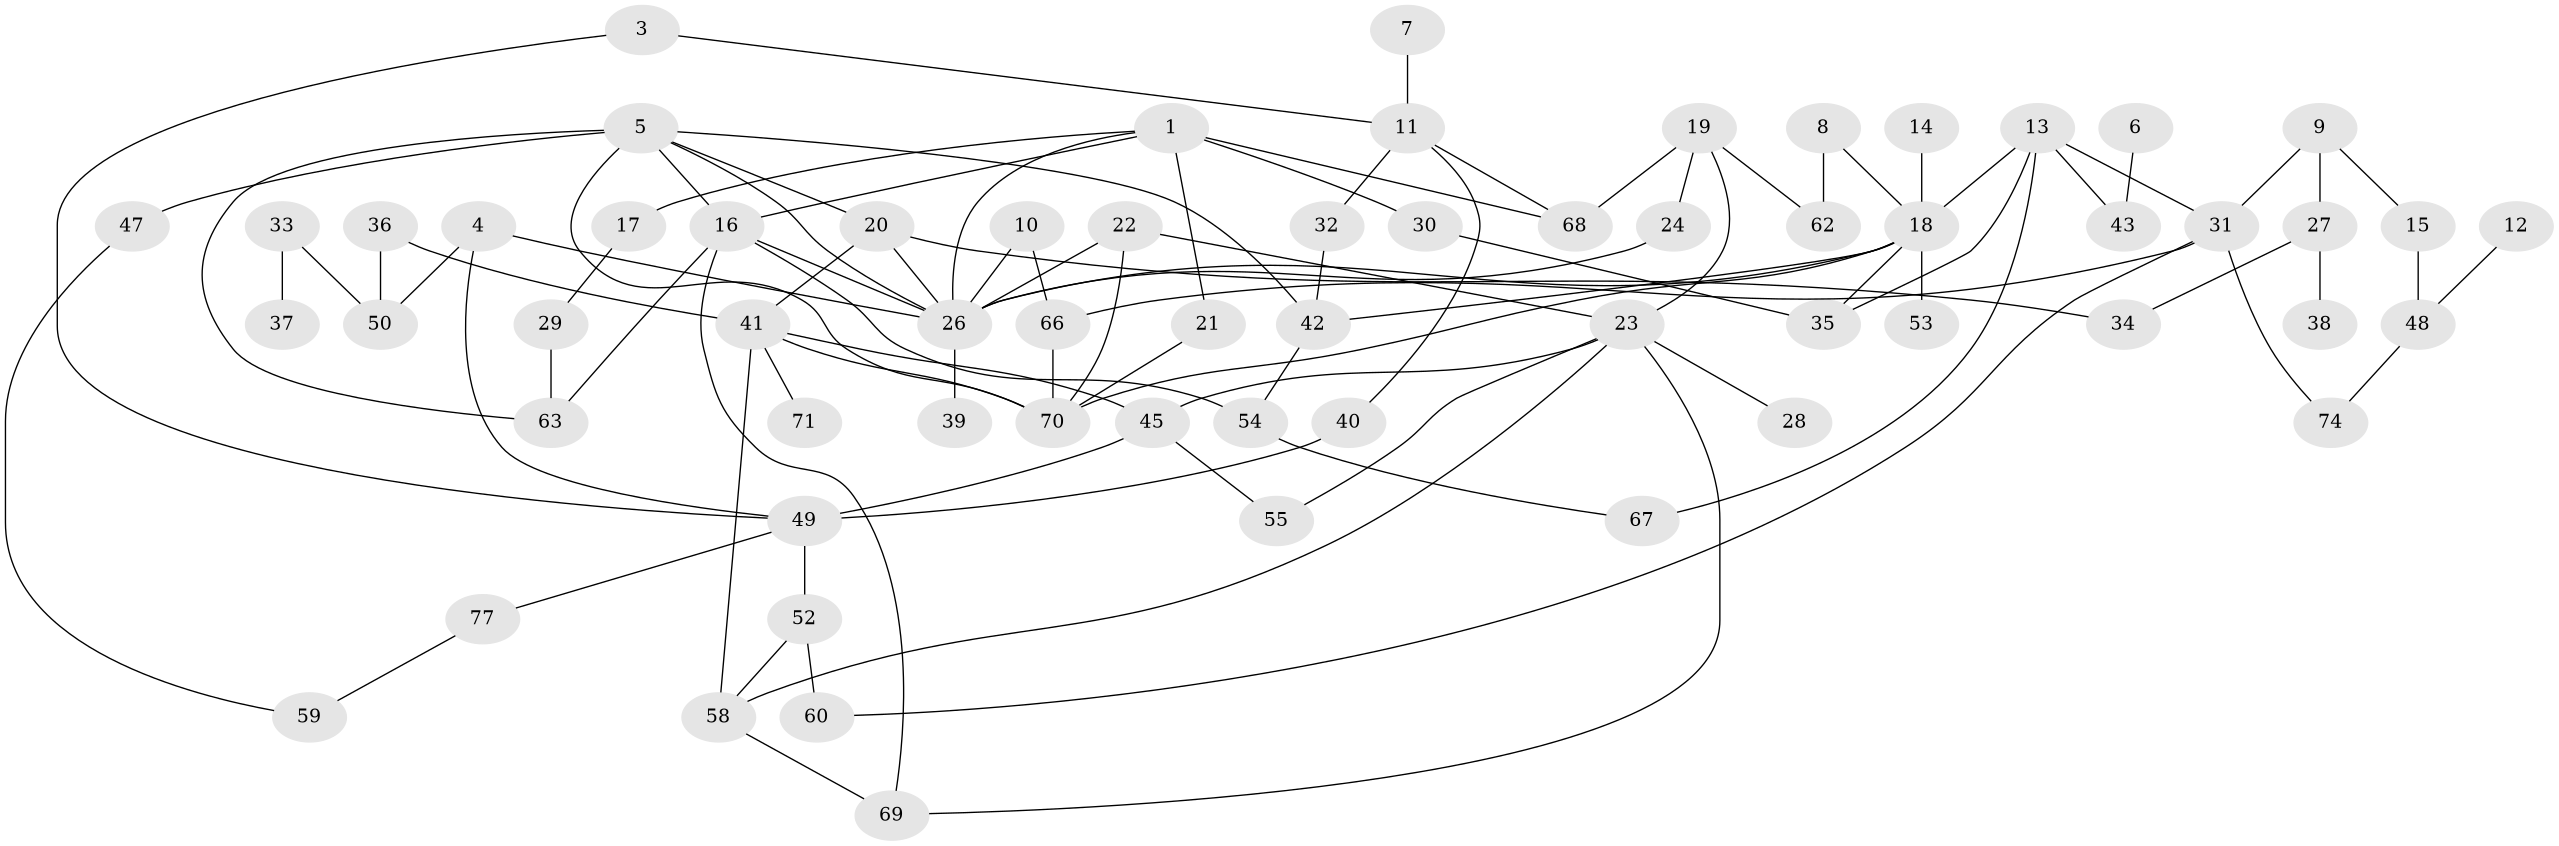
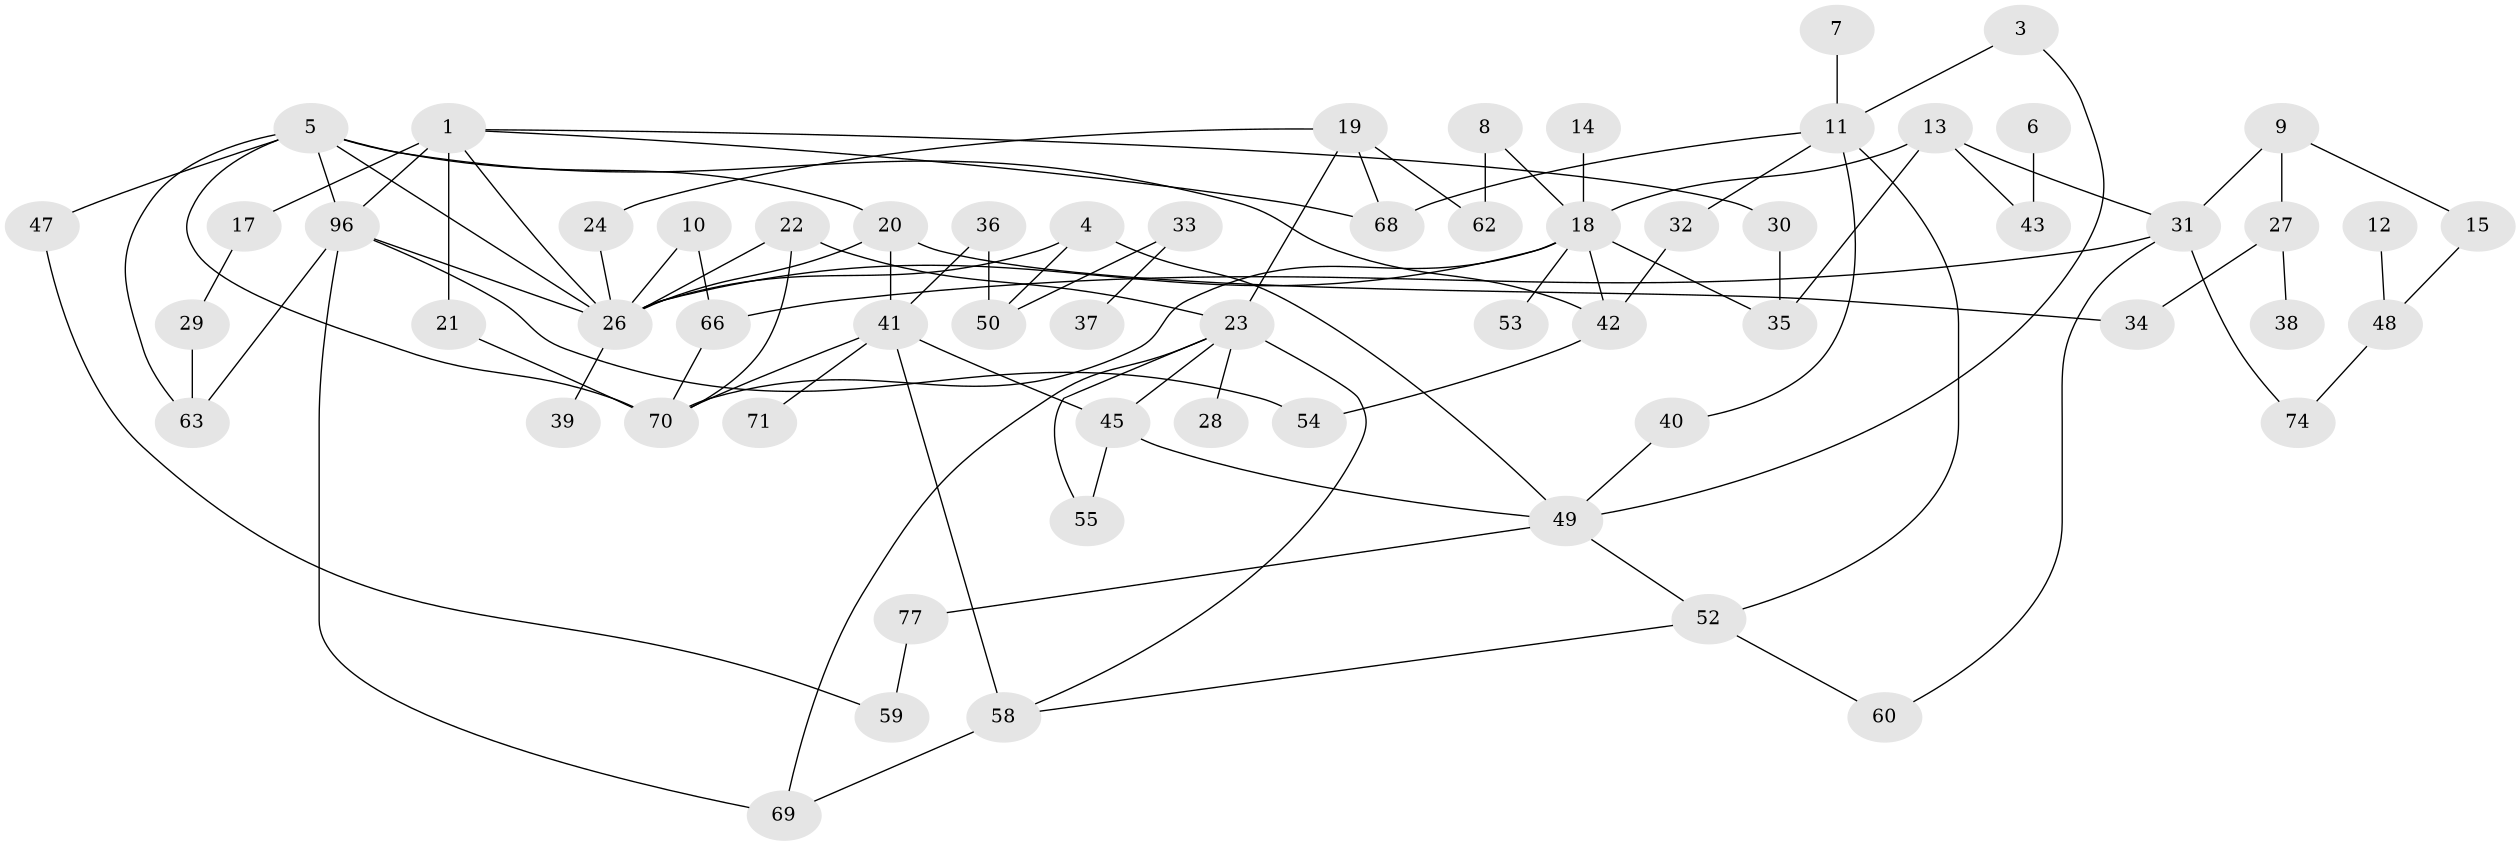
node "16": label "16" -> "96"
edge "11" -- "52": added
node "67": removed
